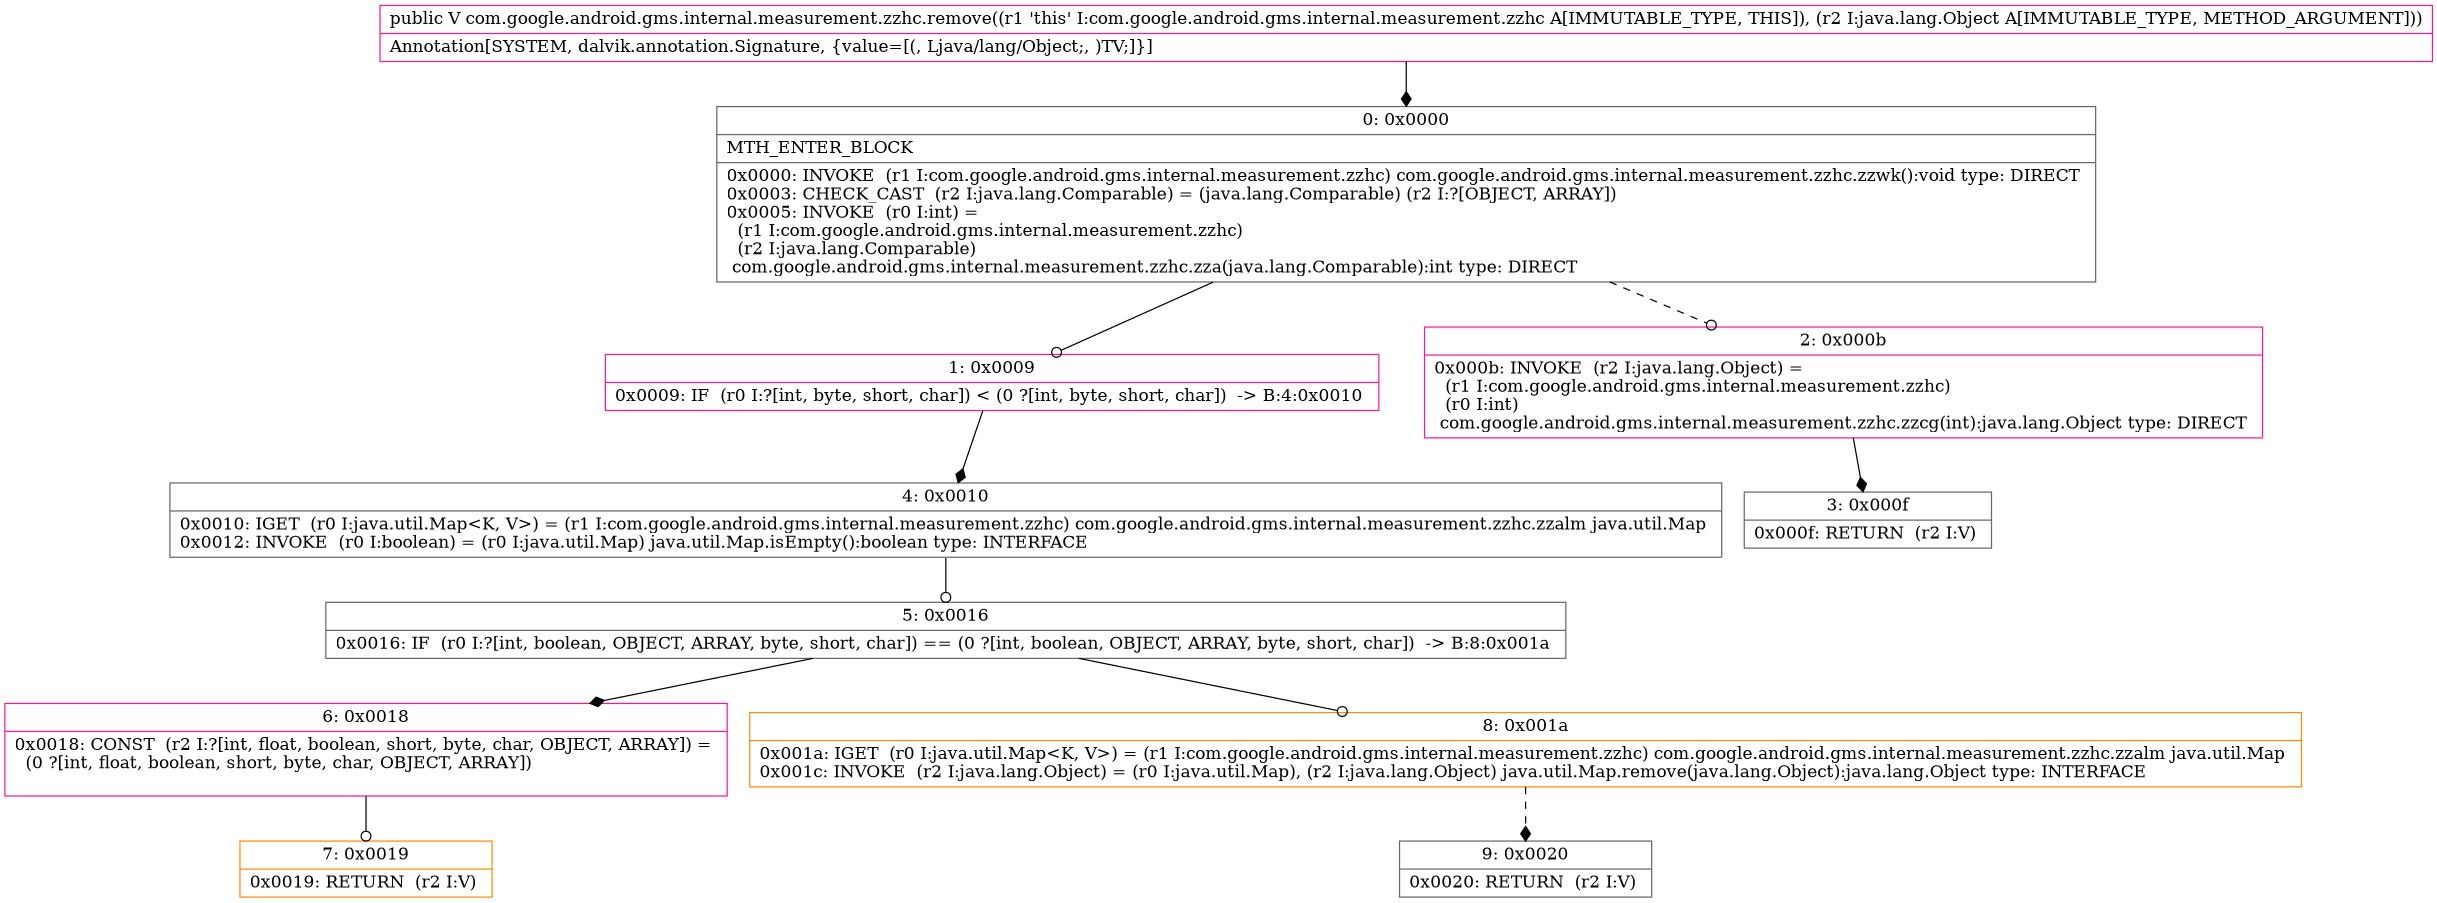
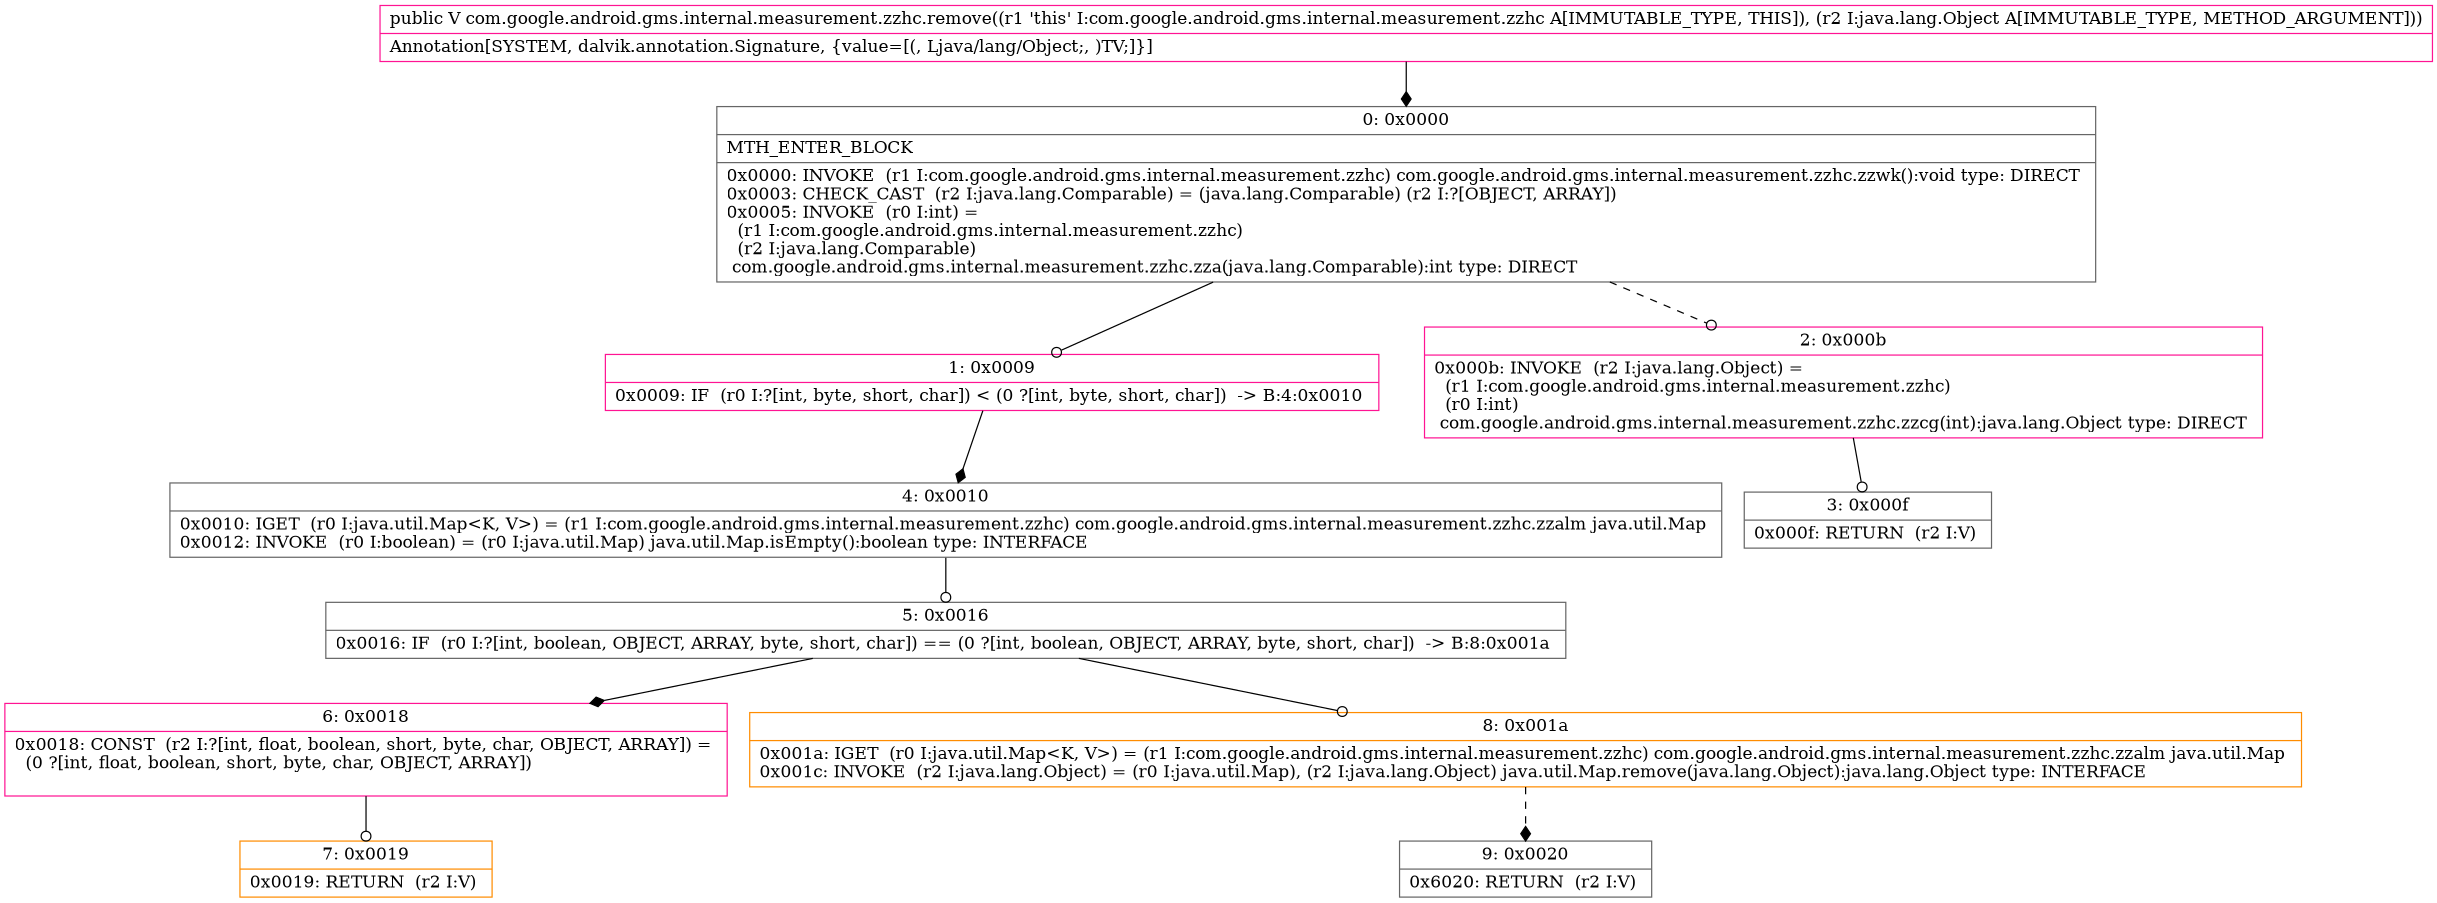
edge "2: 0x000b" -> "3: 0x000f": arrowhead diamond -> odot
node "9: 0x0020": text "0x0020: RETURN  (r2 I:V)" -> "0x6020: RETURN  (r2 I:V)"
